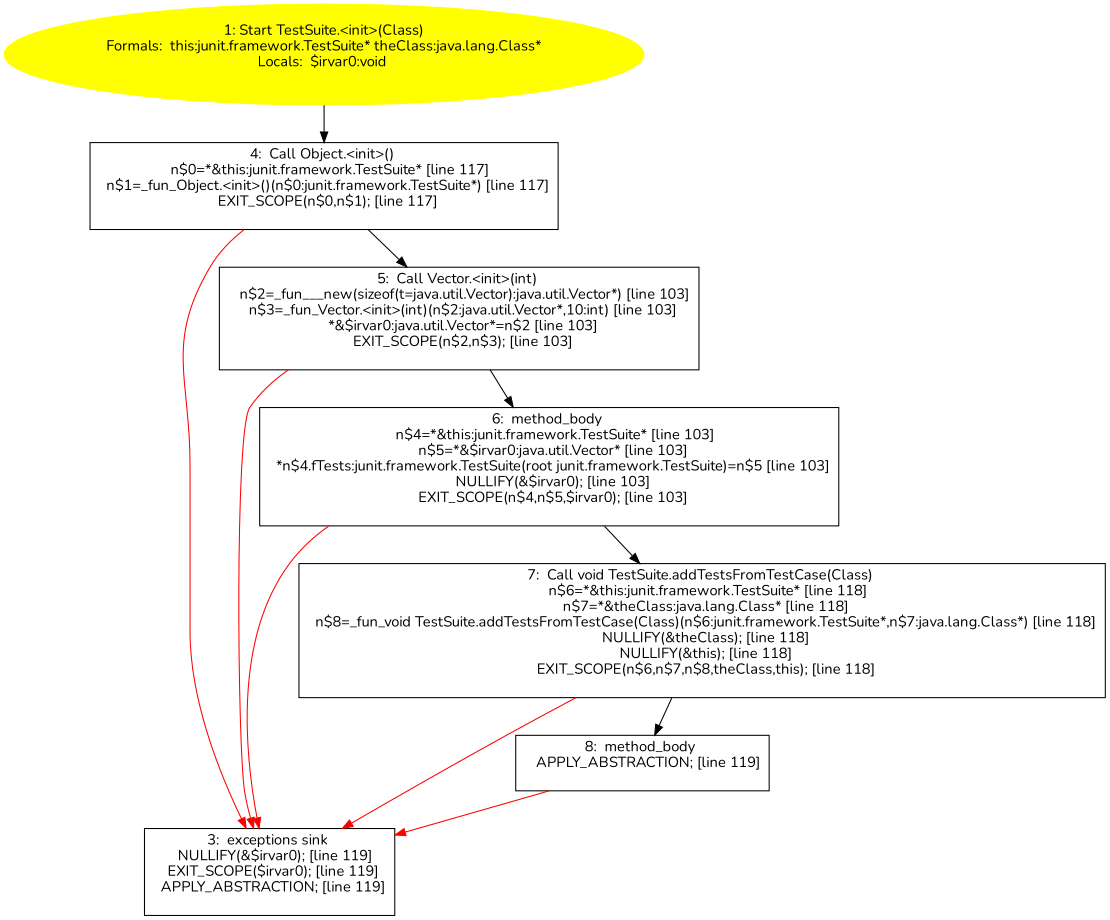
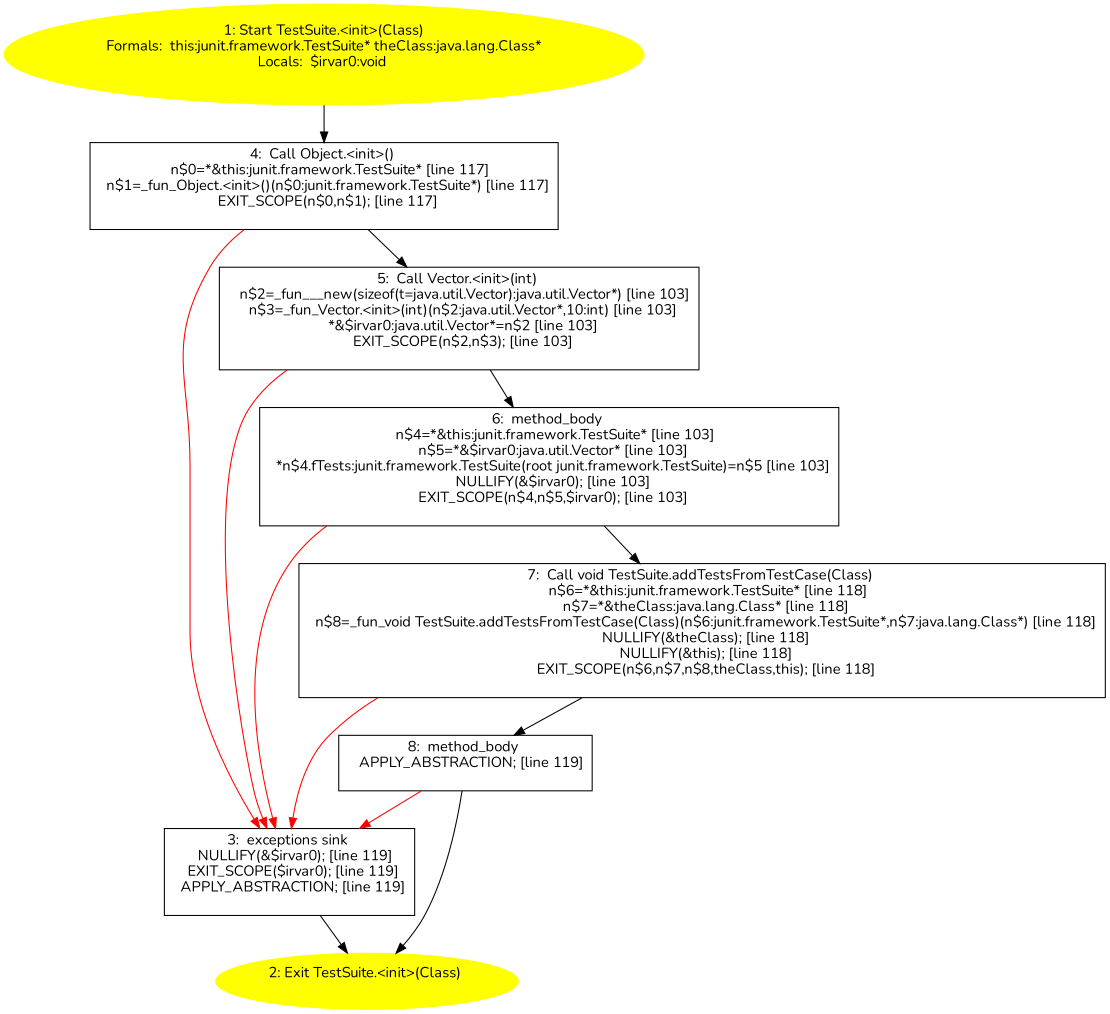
node "2: Exit TestSuite.<init>(Class)": added
